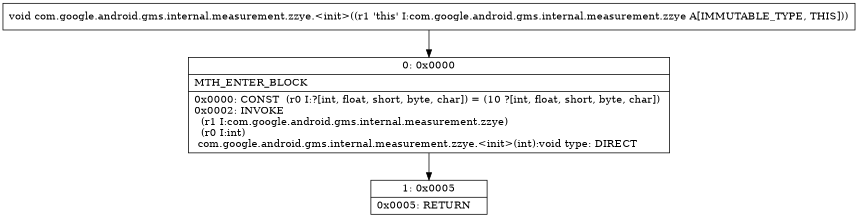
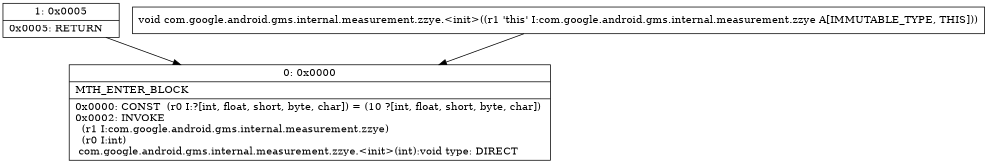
edge "0: 0x0000" -> "1: 0x0005": reversed
